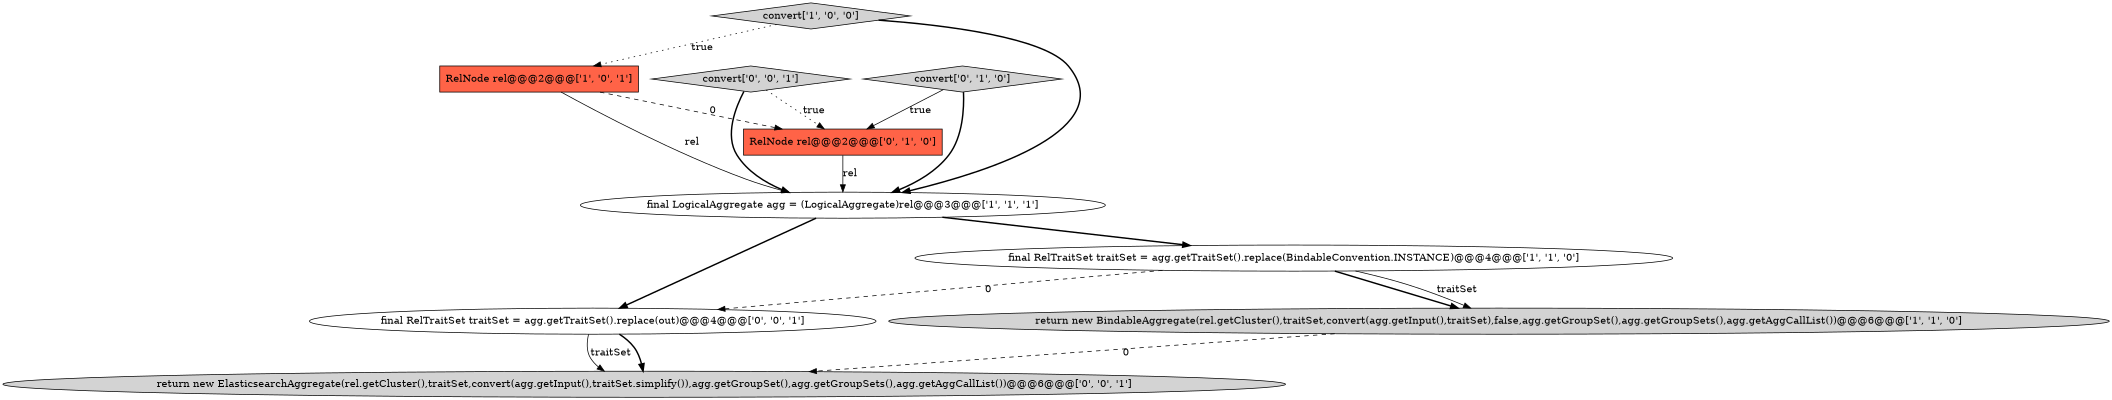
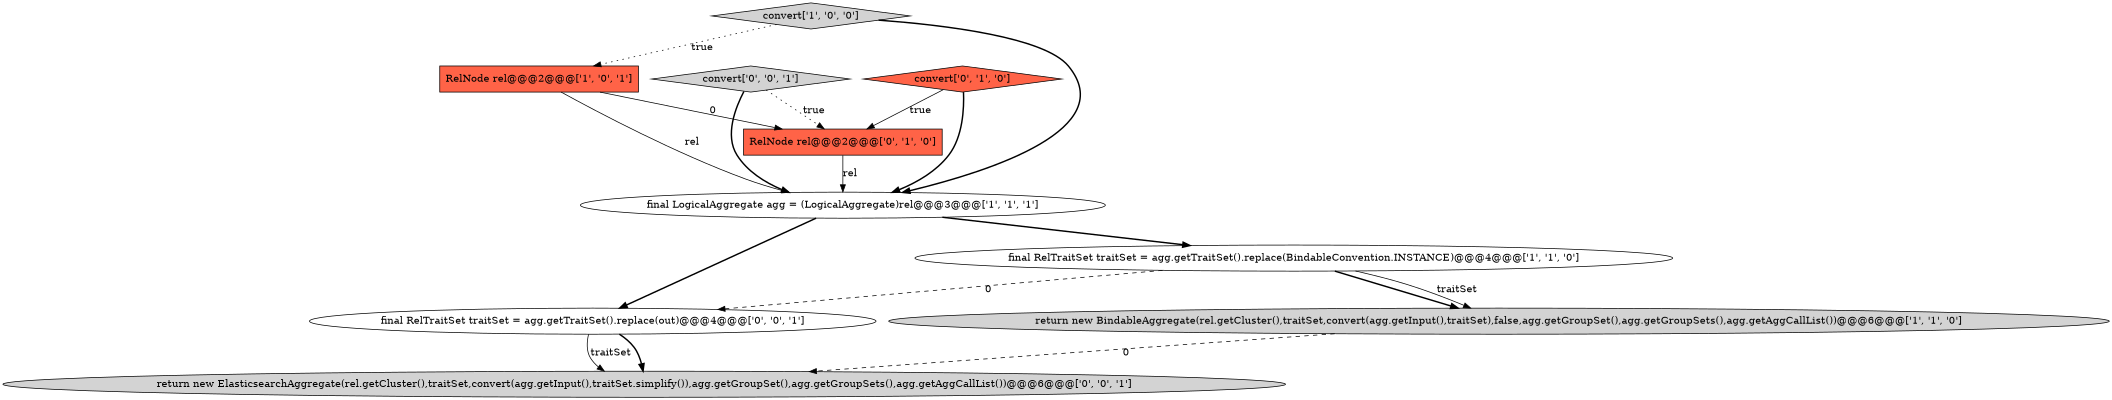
node "convert['0', '1', '0']": fillcolor lightgray -> tomato
edge "RelNode rel@@@2@@@['1', '0', '1']" -> "RelNode rel@@@2@@@['0', '1', '0']": style dashed -> solid
